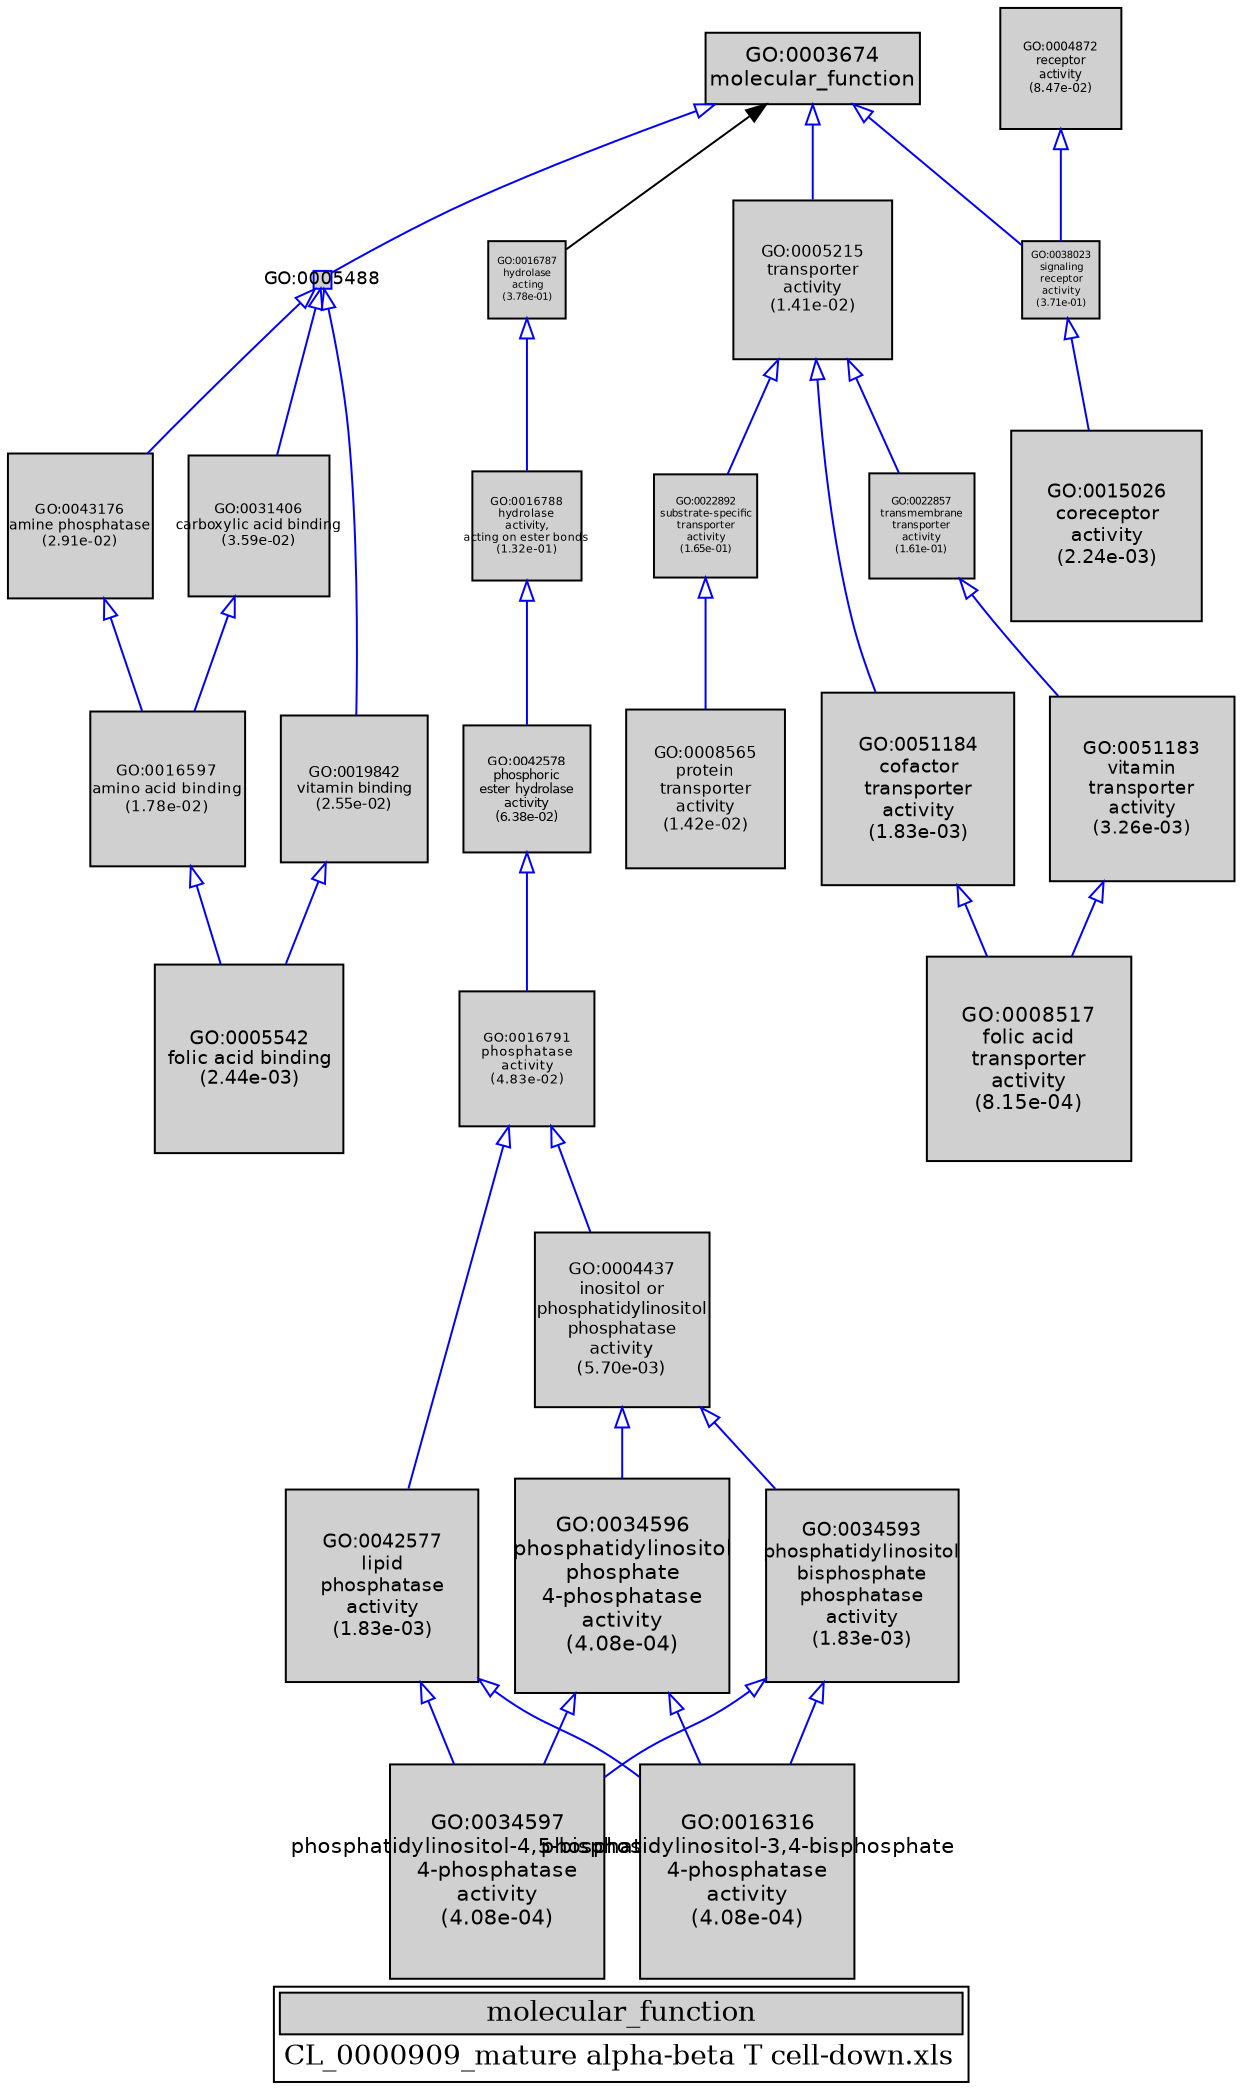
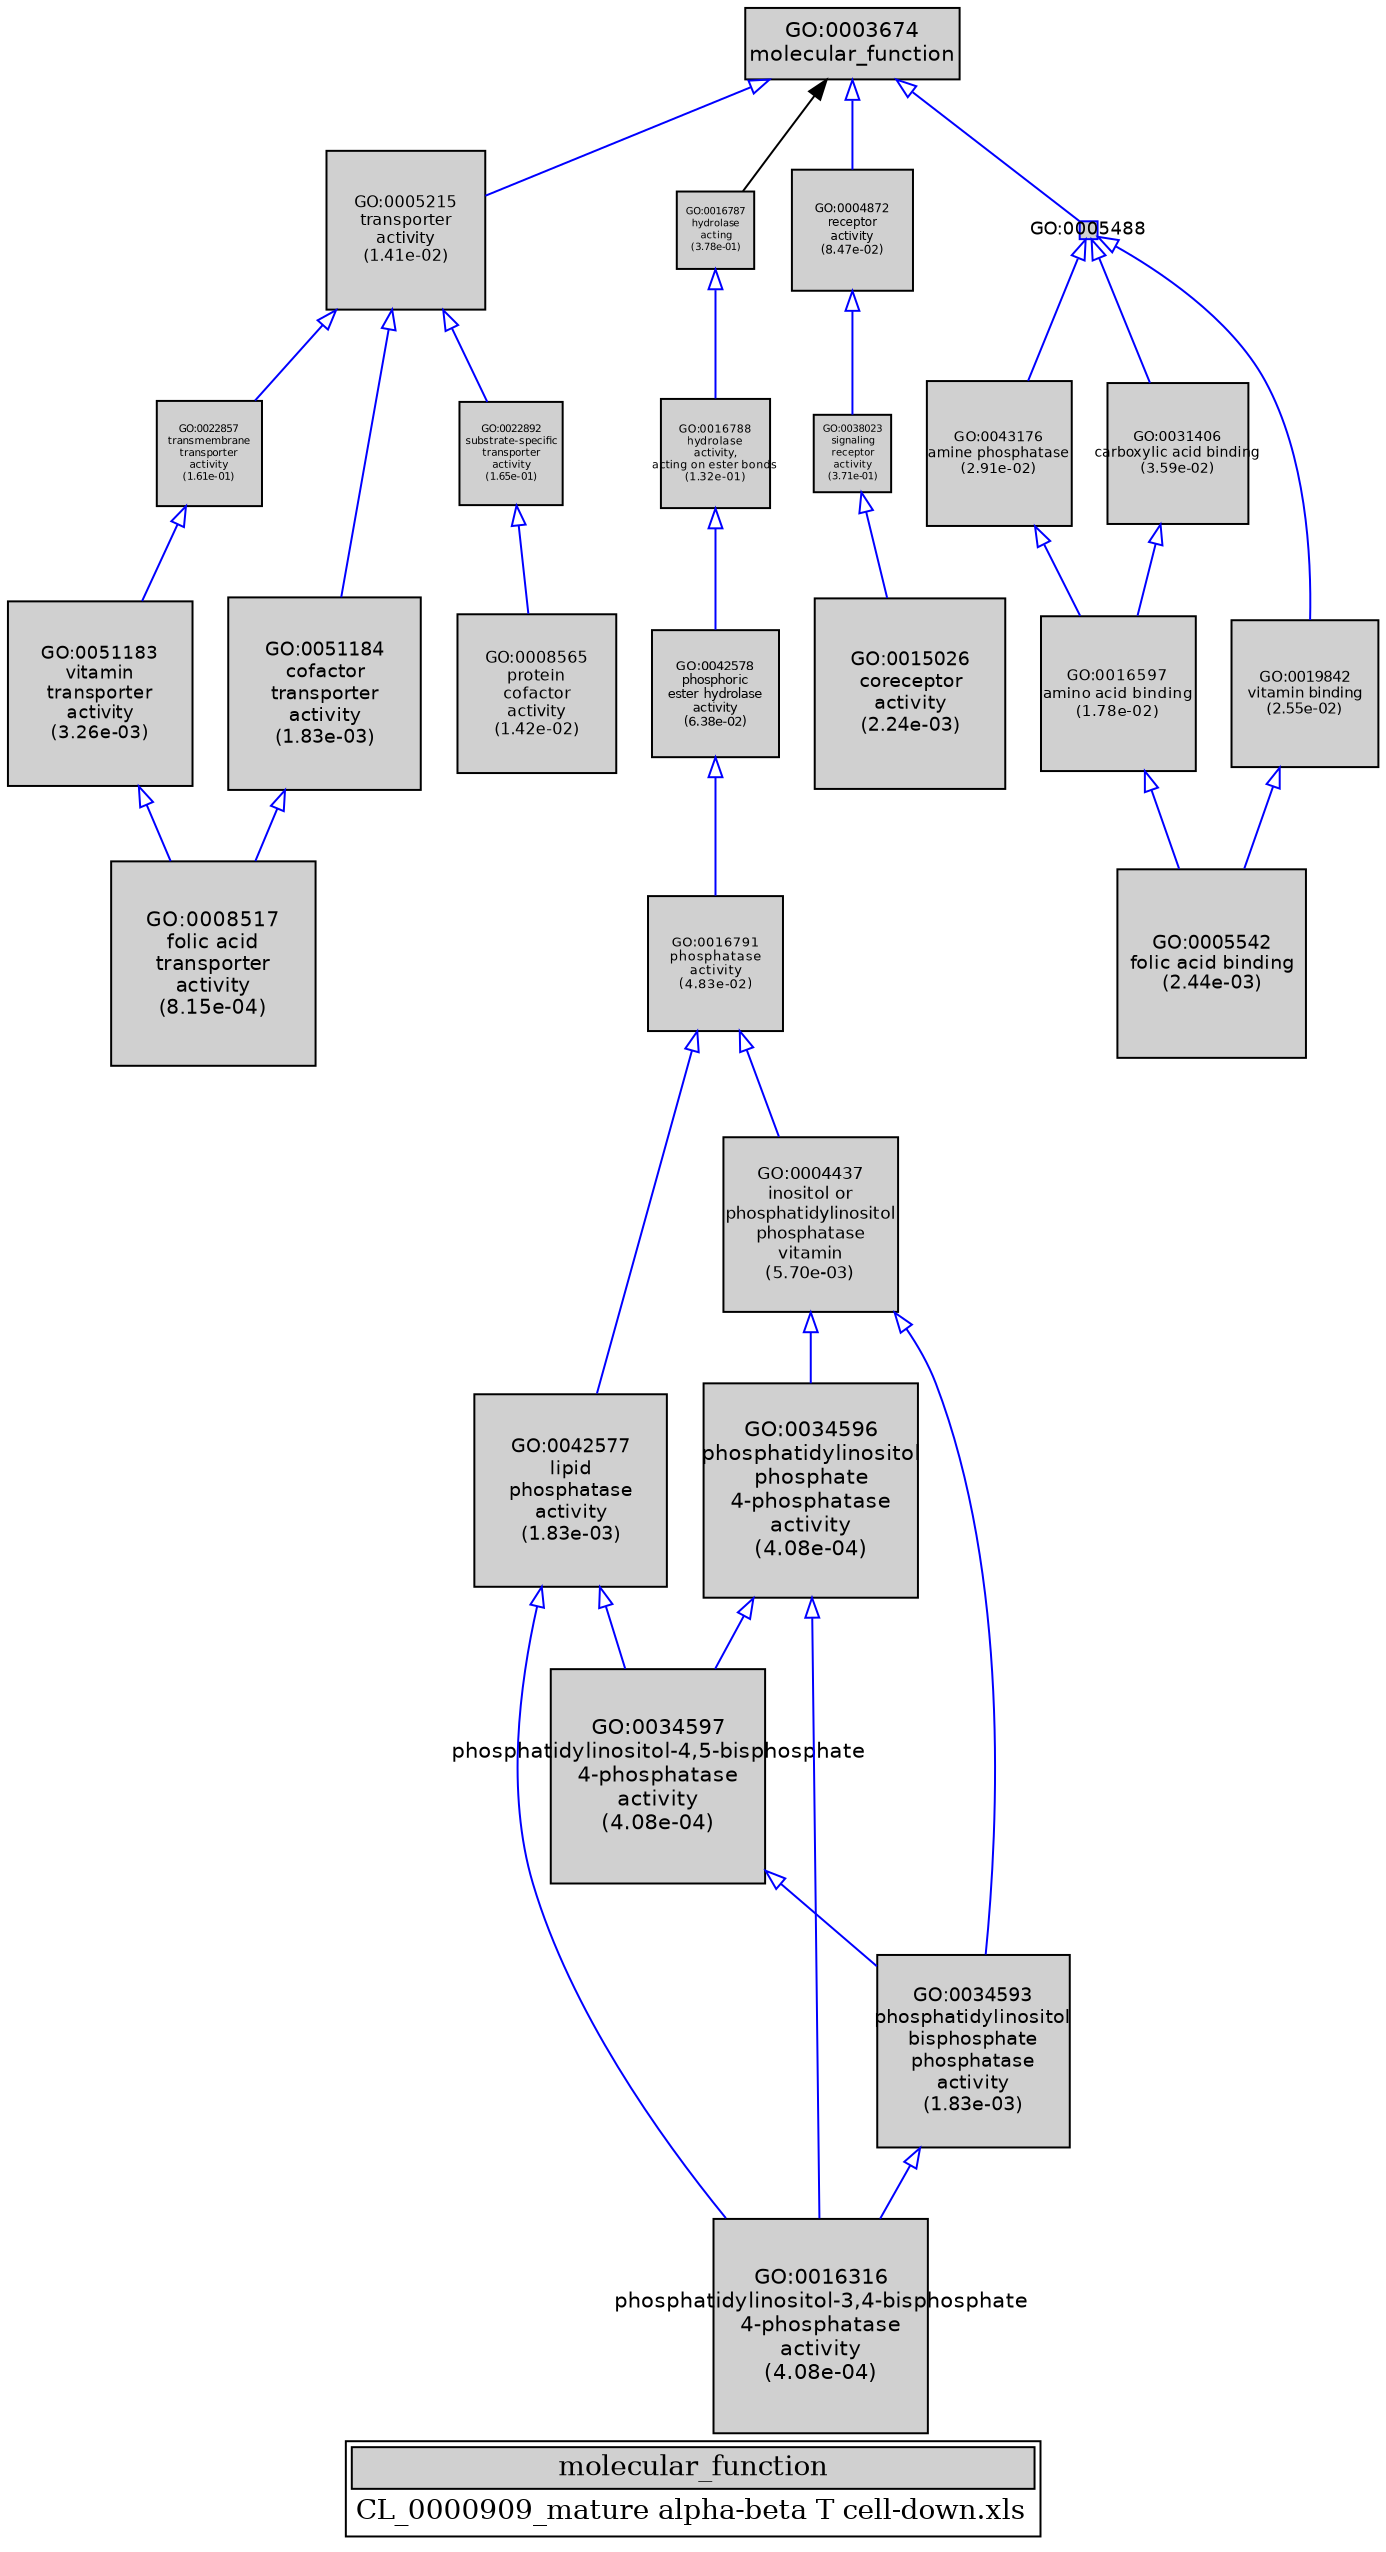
edge "GO:0038023" -> "GO:0003674": now "GO:0004872" -> "GO:0003674"
node "GO:0008565": text "transporter" -> "cofactor"
node "GO:0004437": text "activity" -> "vitamin"
edge "GO:0034597" -> "GO:0034593": reversed
